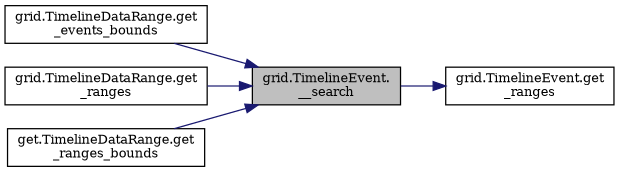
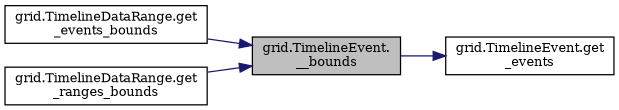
node "grid.TimelineDataRange.get _ranges": removed
node "grid.TimelineEvent. __search": label "grid.TimelineEvent. __search" -> "grid.TimelineEvent. __bounds"
node "grid.TimelineEvent.get _ranges": label "grid.TimelineEvent.get _ranges" -> "grid.TimelineEvent.get _events"
node "get.TimelineDataRange.get _ranges_bounds": label "get.TimelineDataRange.get _ranges_bounds" -> "grid.TimelineDataRange.get _ranges_bounds"
